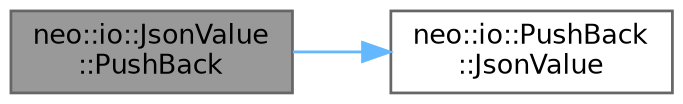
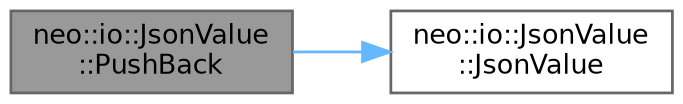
node "neo::io::PushBack ::JsonValue": label "neo::io::PushBack ::JsonValue" -> "neo::io::JsonValue ::JsonValue"
